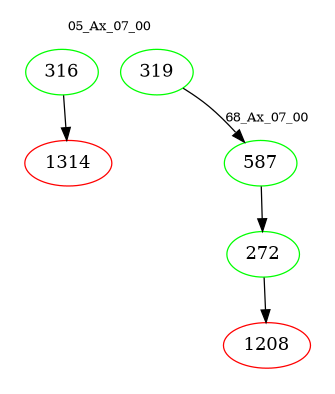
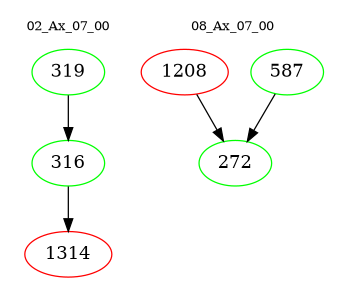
cluster "05_Ax_07_00": label "05_Ax_07_00" -> "02_Ax_07_00"
cluster "68_Ax_07_00": label "68_Ax_07_00" -> "08_Ax_07_00"
edge "319" -> "587": now "319" -> "316"
edge "272" -> "1208": reversed
